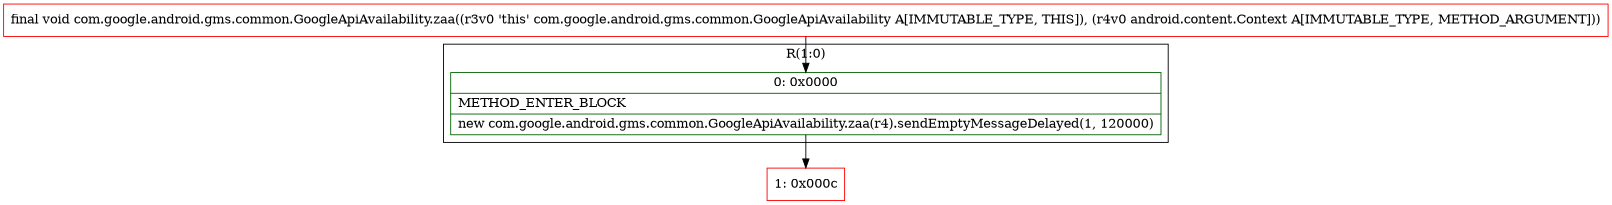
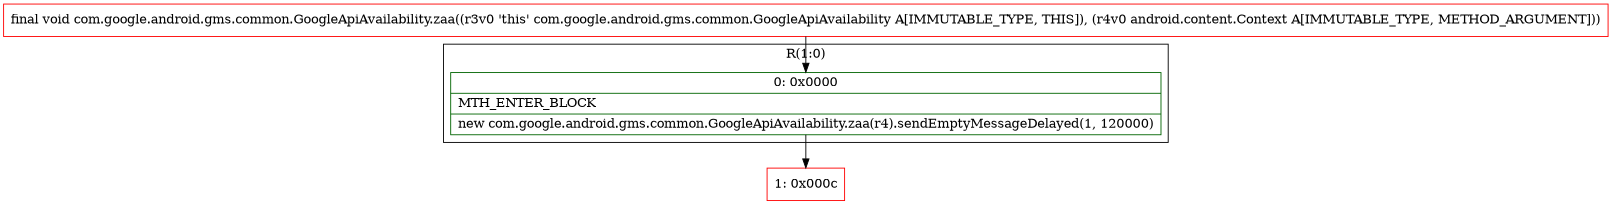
node "0: 0x0000": text "METHOD_ENTER_BLOCK" -> "MTH_ENTER_BLOCK"
